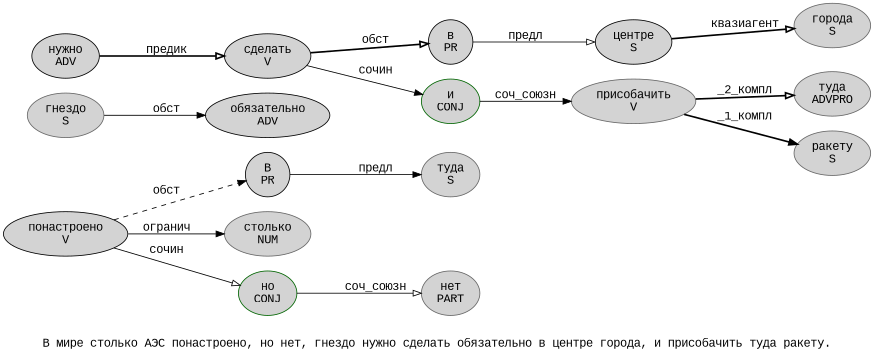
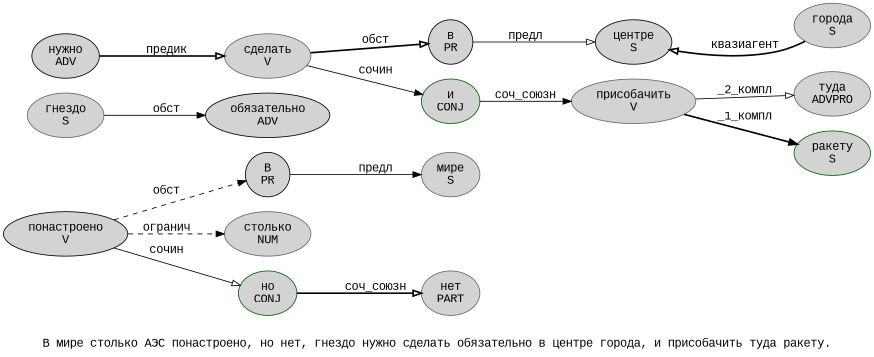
edge "центре S" -> "города S": reversed
node "сделать V": color black -> gray40
edge "присобачить V" -> "туда ADVPRO": style bold -> solid
node "ракету S": color gray40 -> darkgreen
node "туда S": label "туда S" -> "мире S"
edge "понастроено V" -> "столько NUM": style solid -> dashed
edge "но CONJ" -> "нет PART": style solid -> bold
